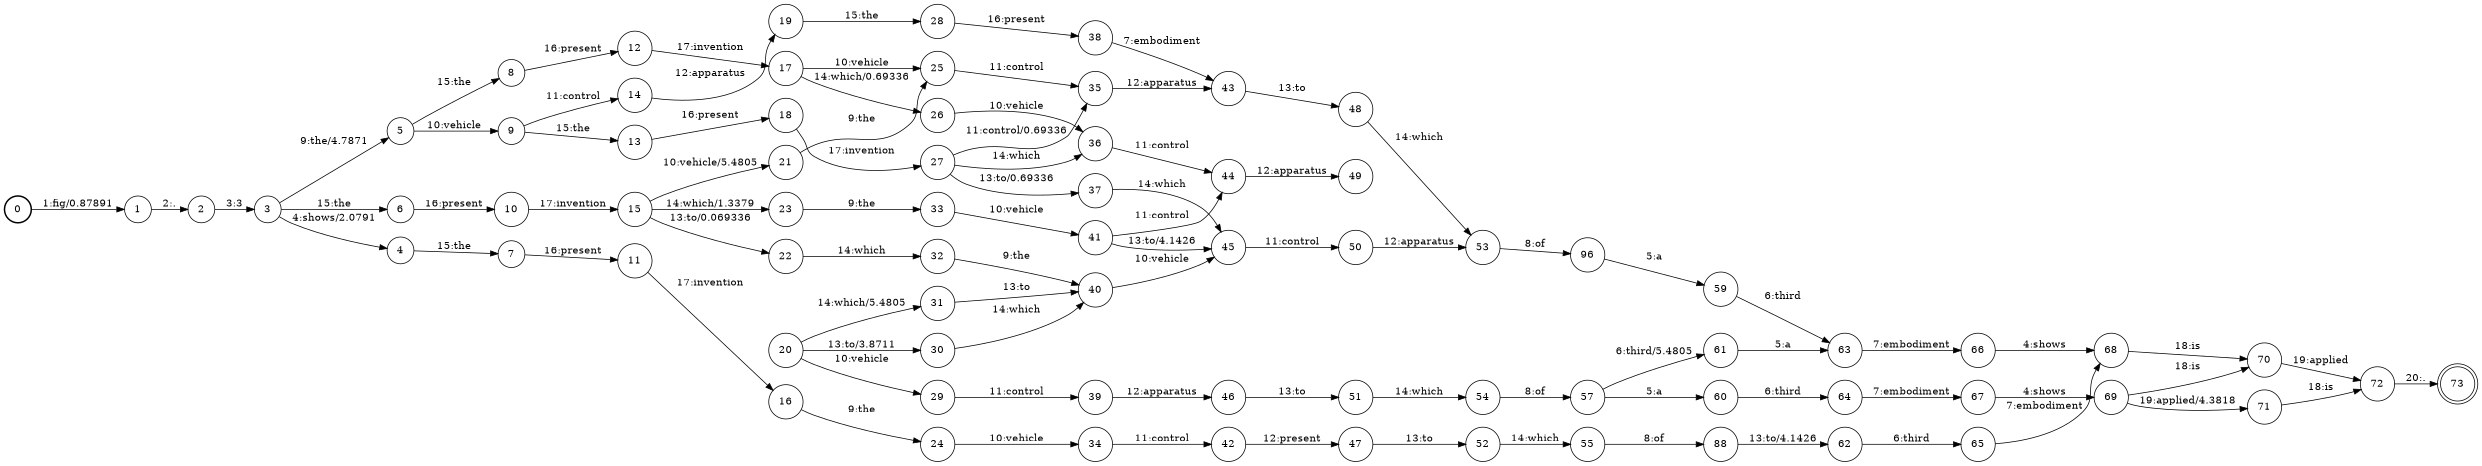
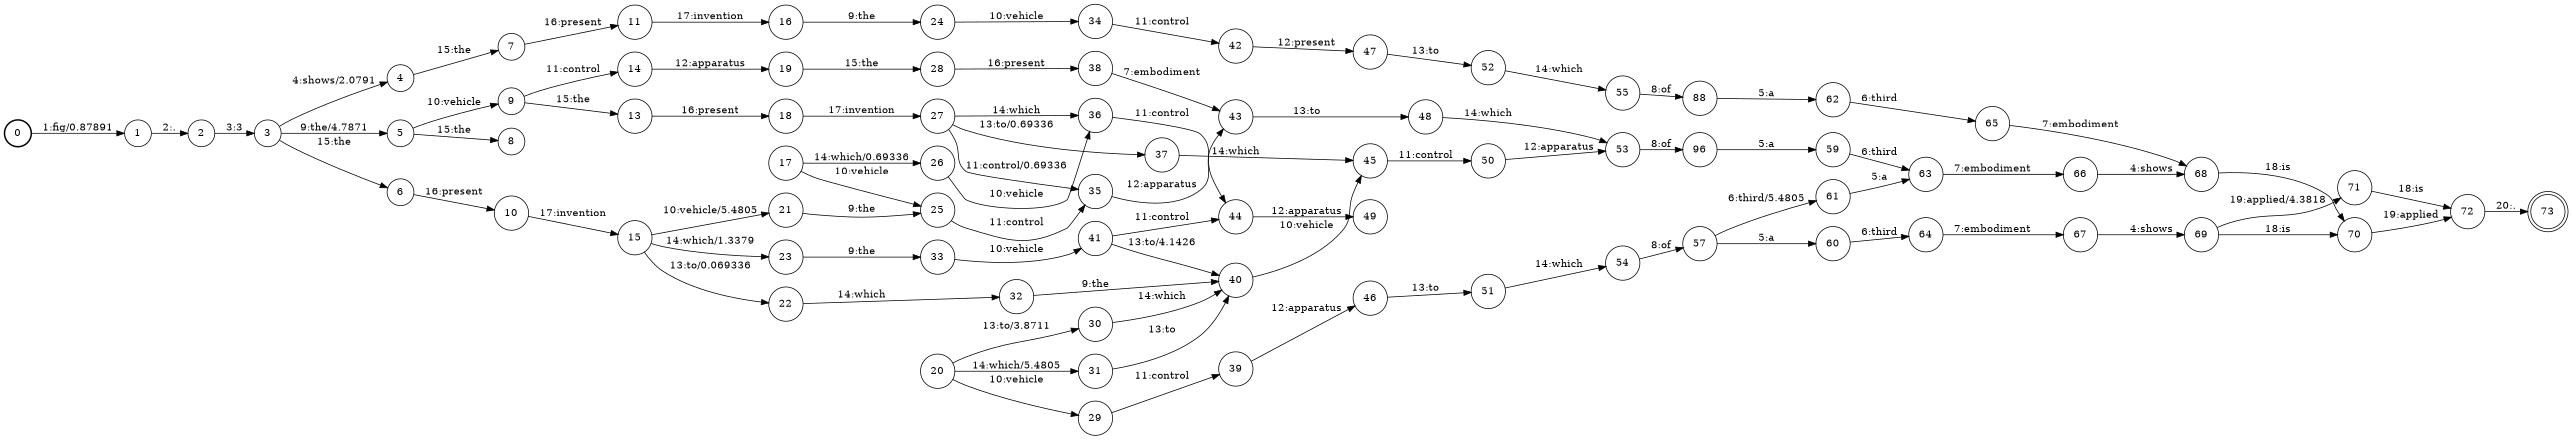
node "12": removed
edge "41" -> "45": now "41" -> "40"
edge "88" -> "62": label "13:to/4.1426" -> "5:a"
